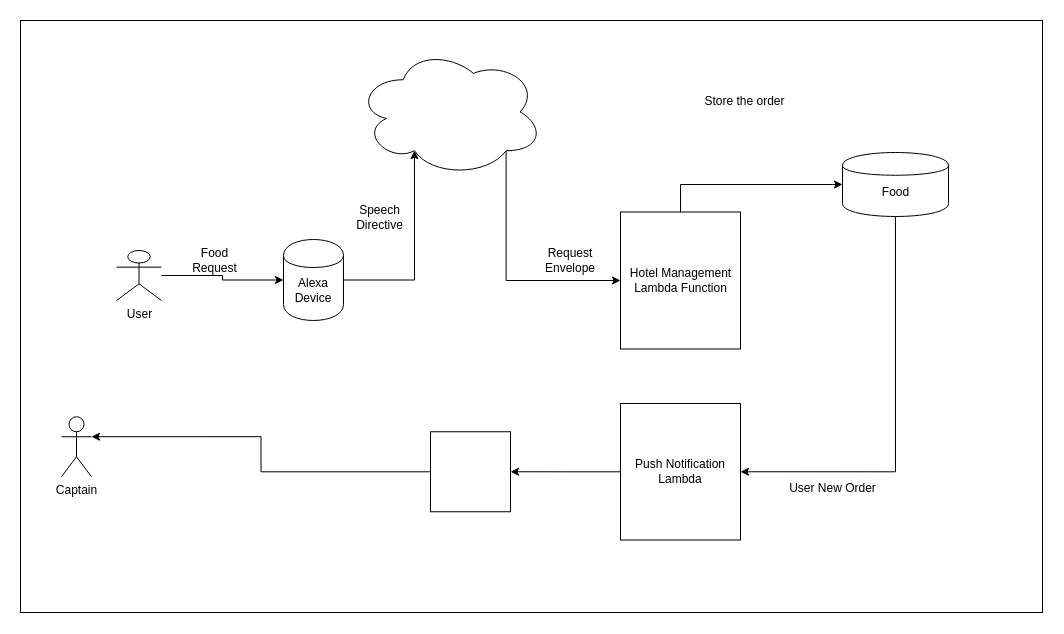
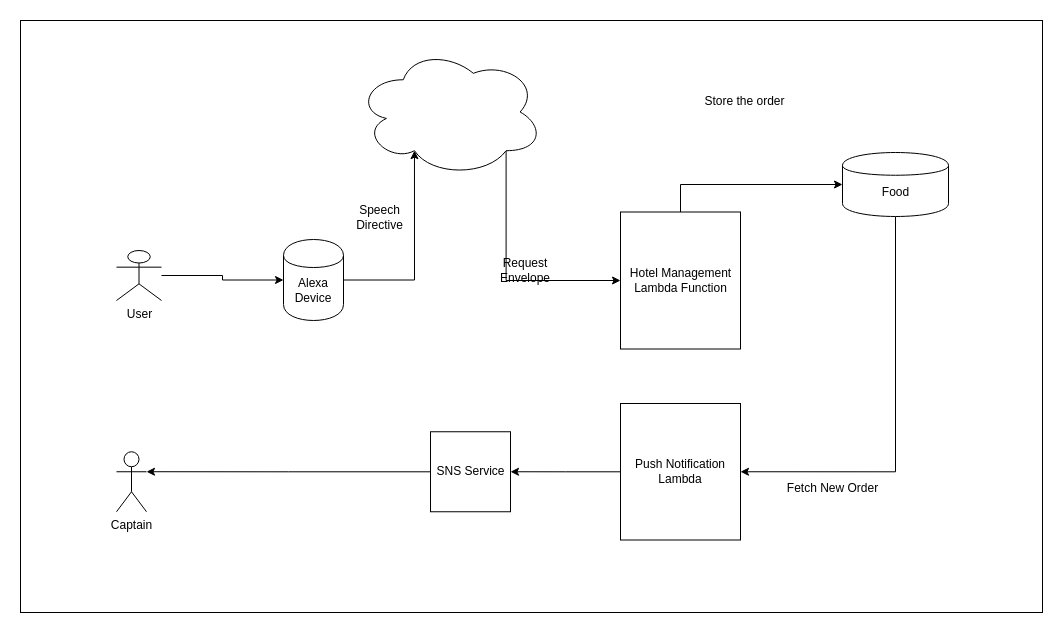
node "Food Request": removed
node "Request Envelope": moved (571, 260) -> (526, 270)
node "Captain": moved (77, 447) -> (132, 482)
node "SNS Service": added
node "User New Order": label "User New Order" -> "Fetch New Order"
